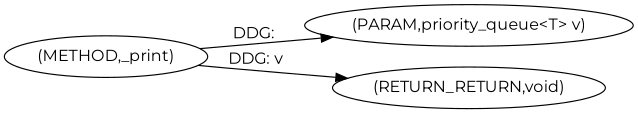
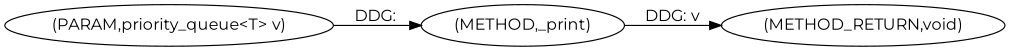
edge "(METHOD,_print)" -> "(PARAM,priority_queue<T> v)": reversed
node "(RETURN_RETURN,void)": label "(RETURN_RETURN,void)" -> "(METHOD_RETURN,void)"
